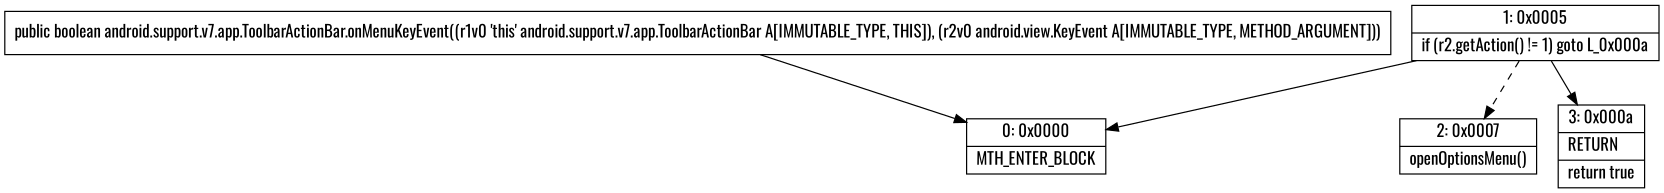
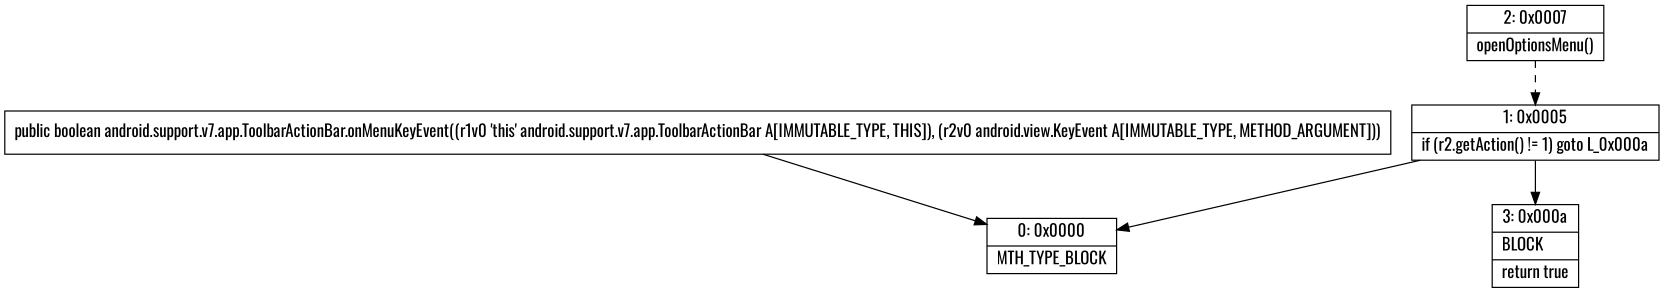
edge "1: 0x0005" -> "2: 0x0007": reversed
node "3: 0x000a": text "RETURN" -> "BLOCK"
node "0: 0x0000": text "MTH_ENTER_BLOCK" -> "MTH_TYPE_BLOCK"
